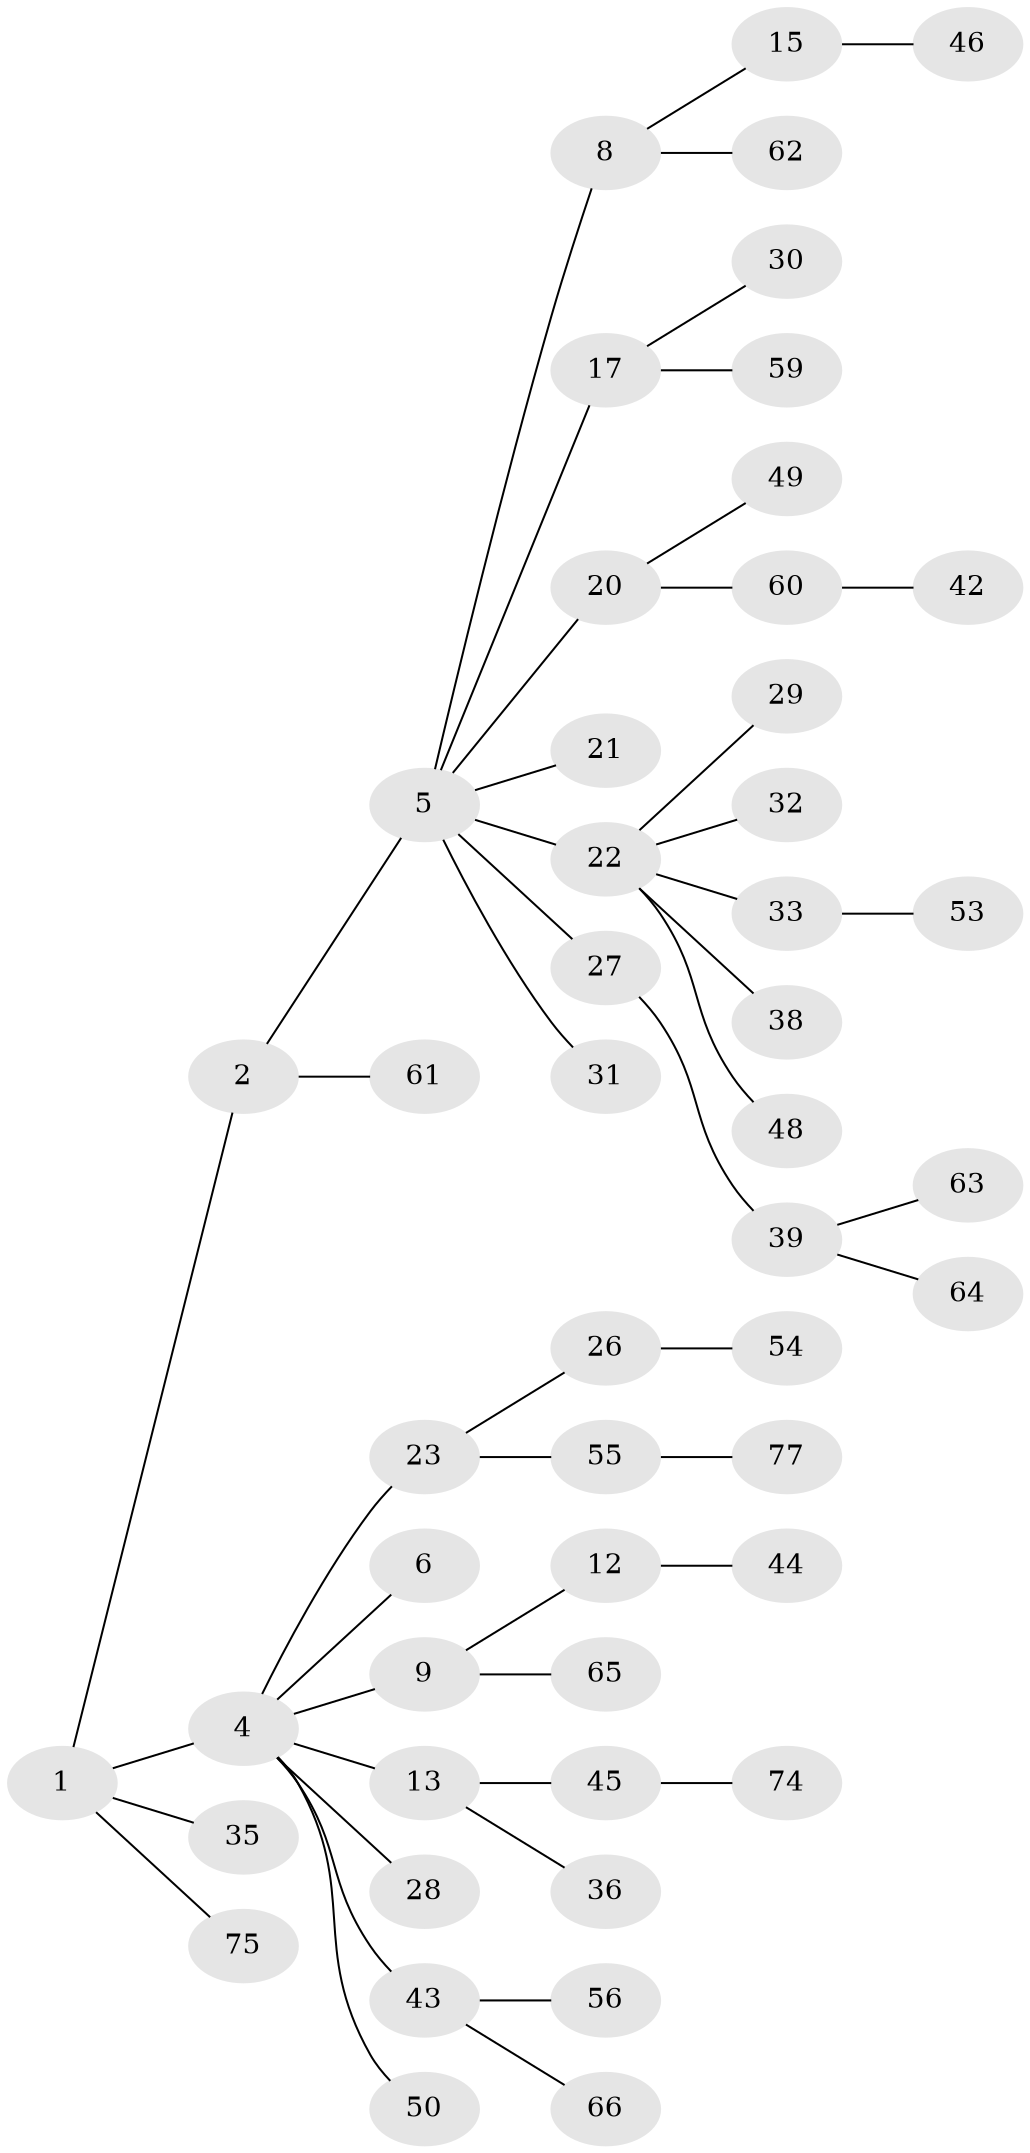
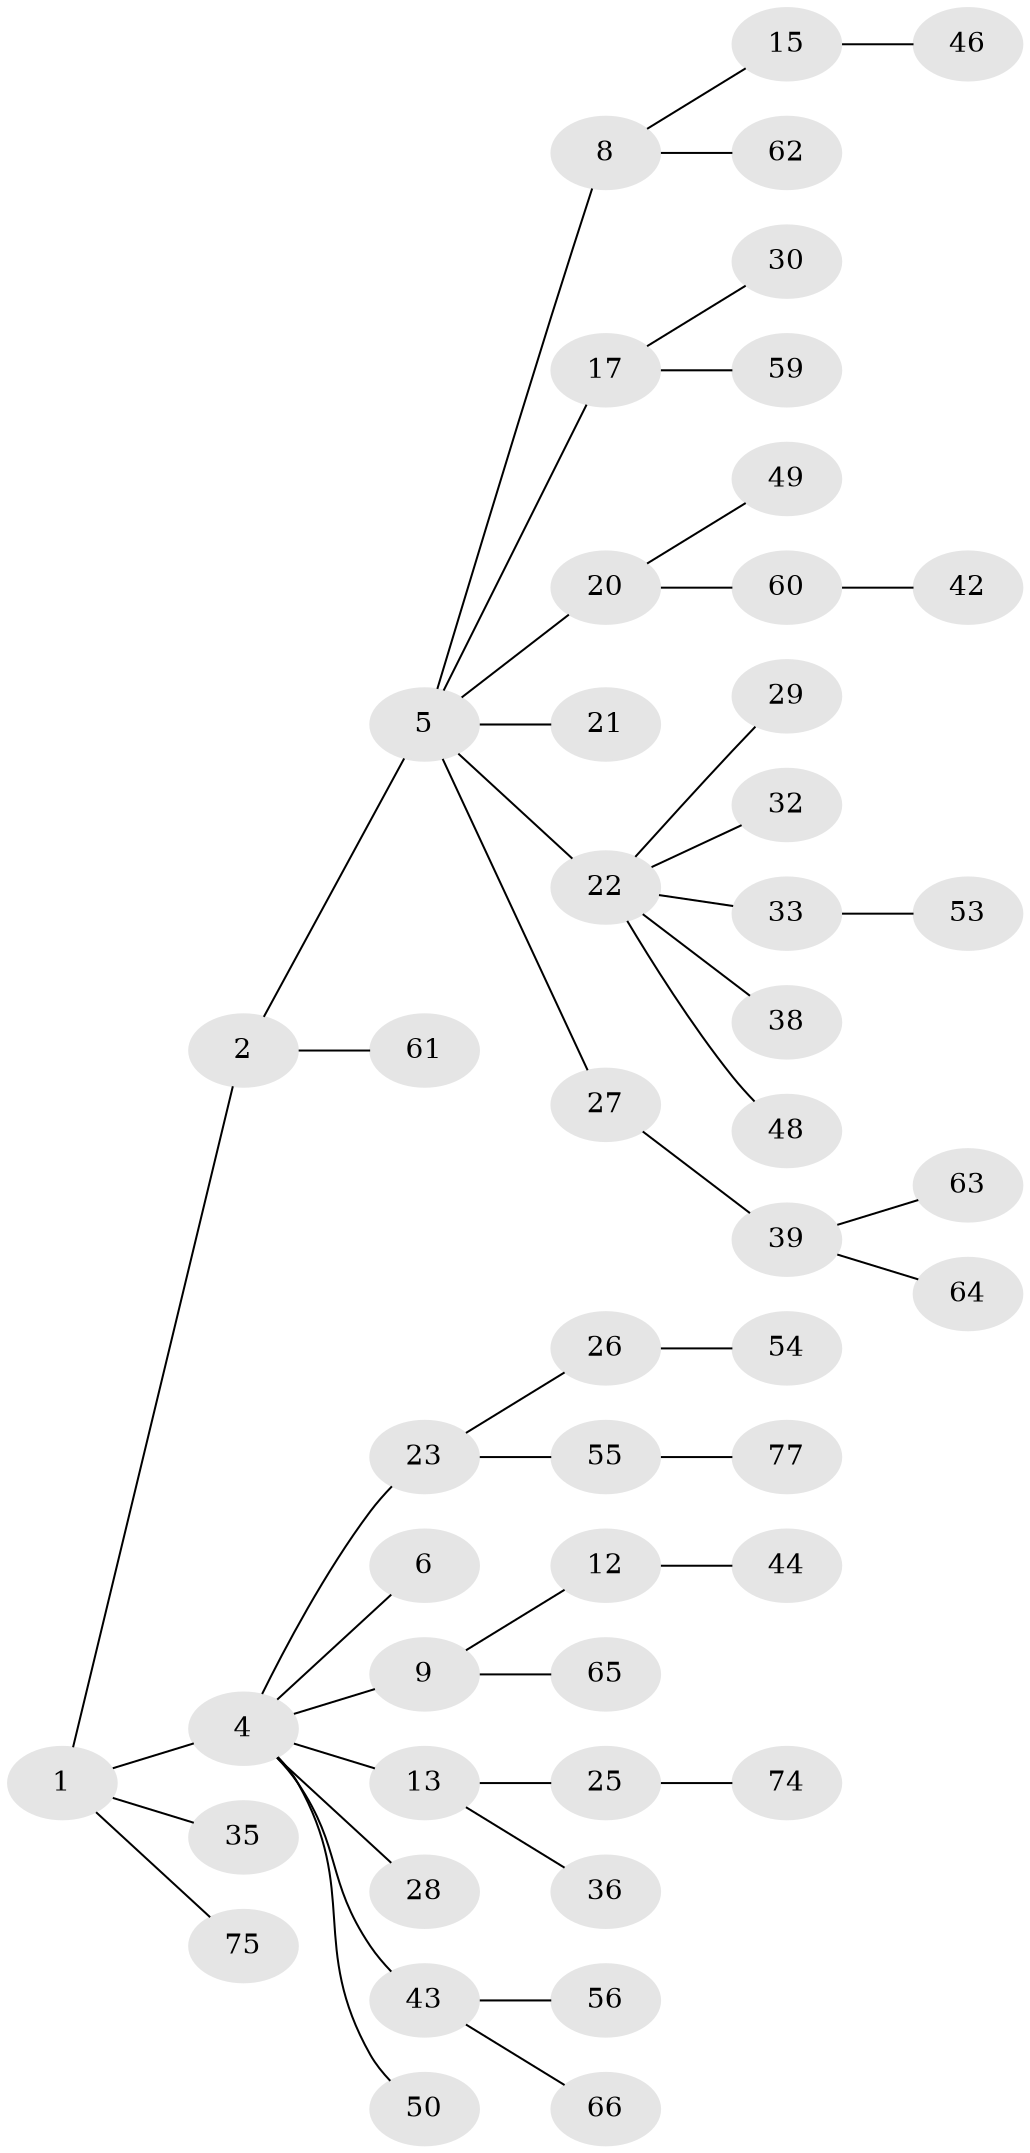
node "31": removed
node "45": label "45" -> "25"
